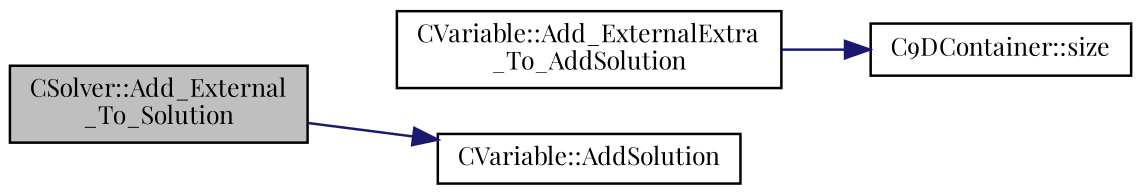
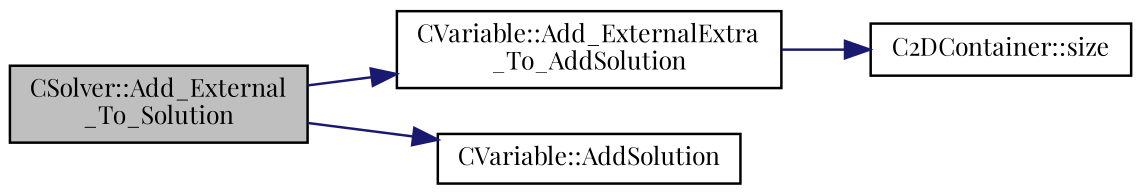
node "C9DContainer::size": label "C9DContainer::size" -> "C2DContainer::size"
edge "CSolver::Add_External _To_Solution" -> "CVariable::Add_ExternalExtra _To_AddSolution": added
